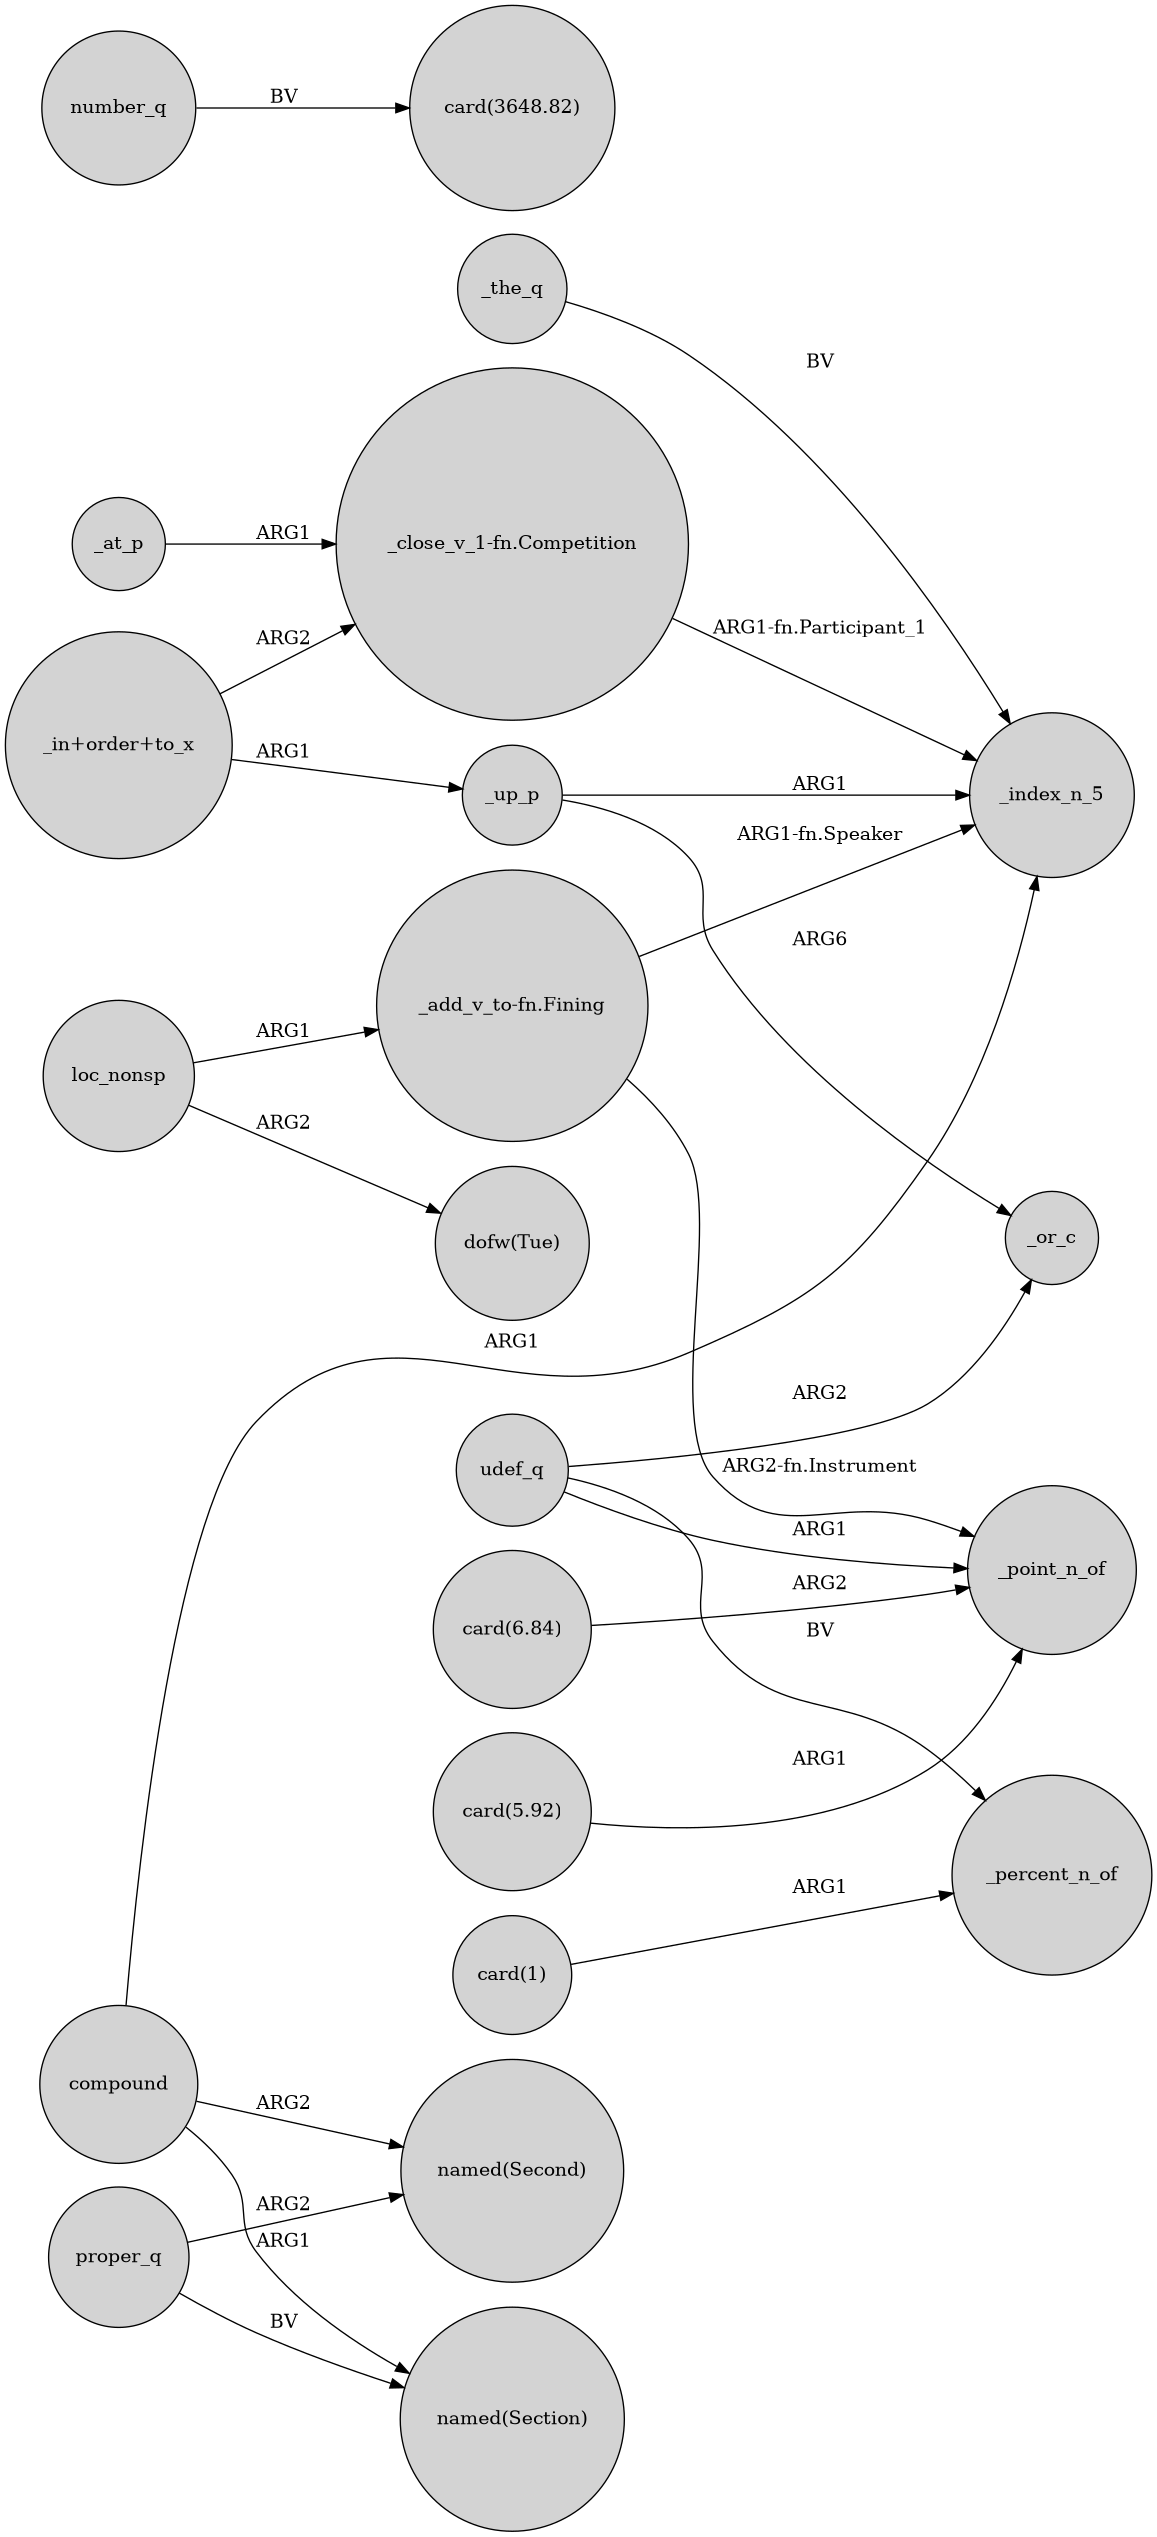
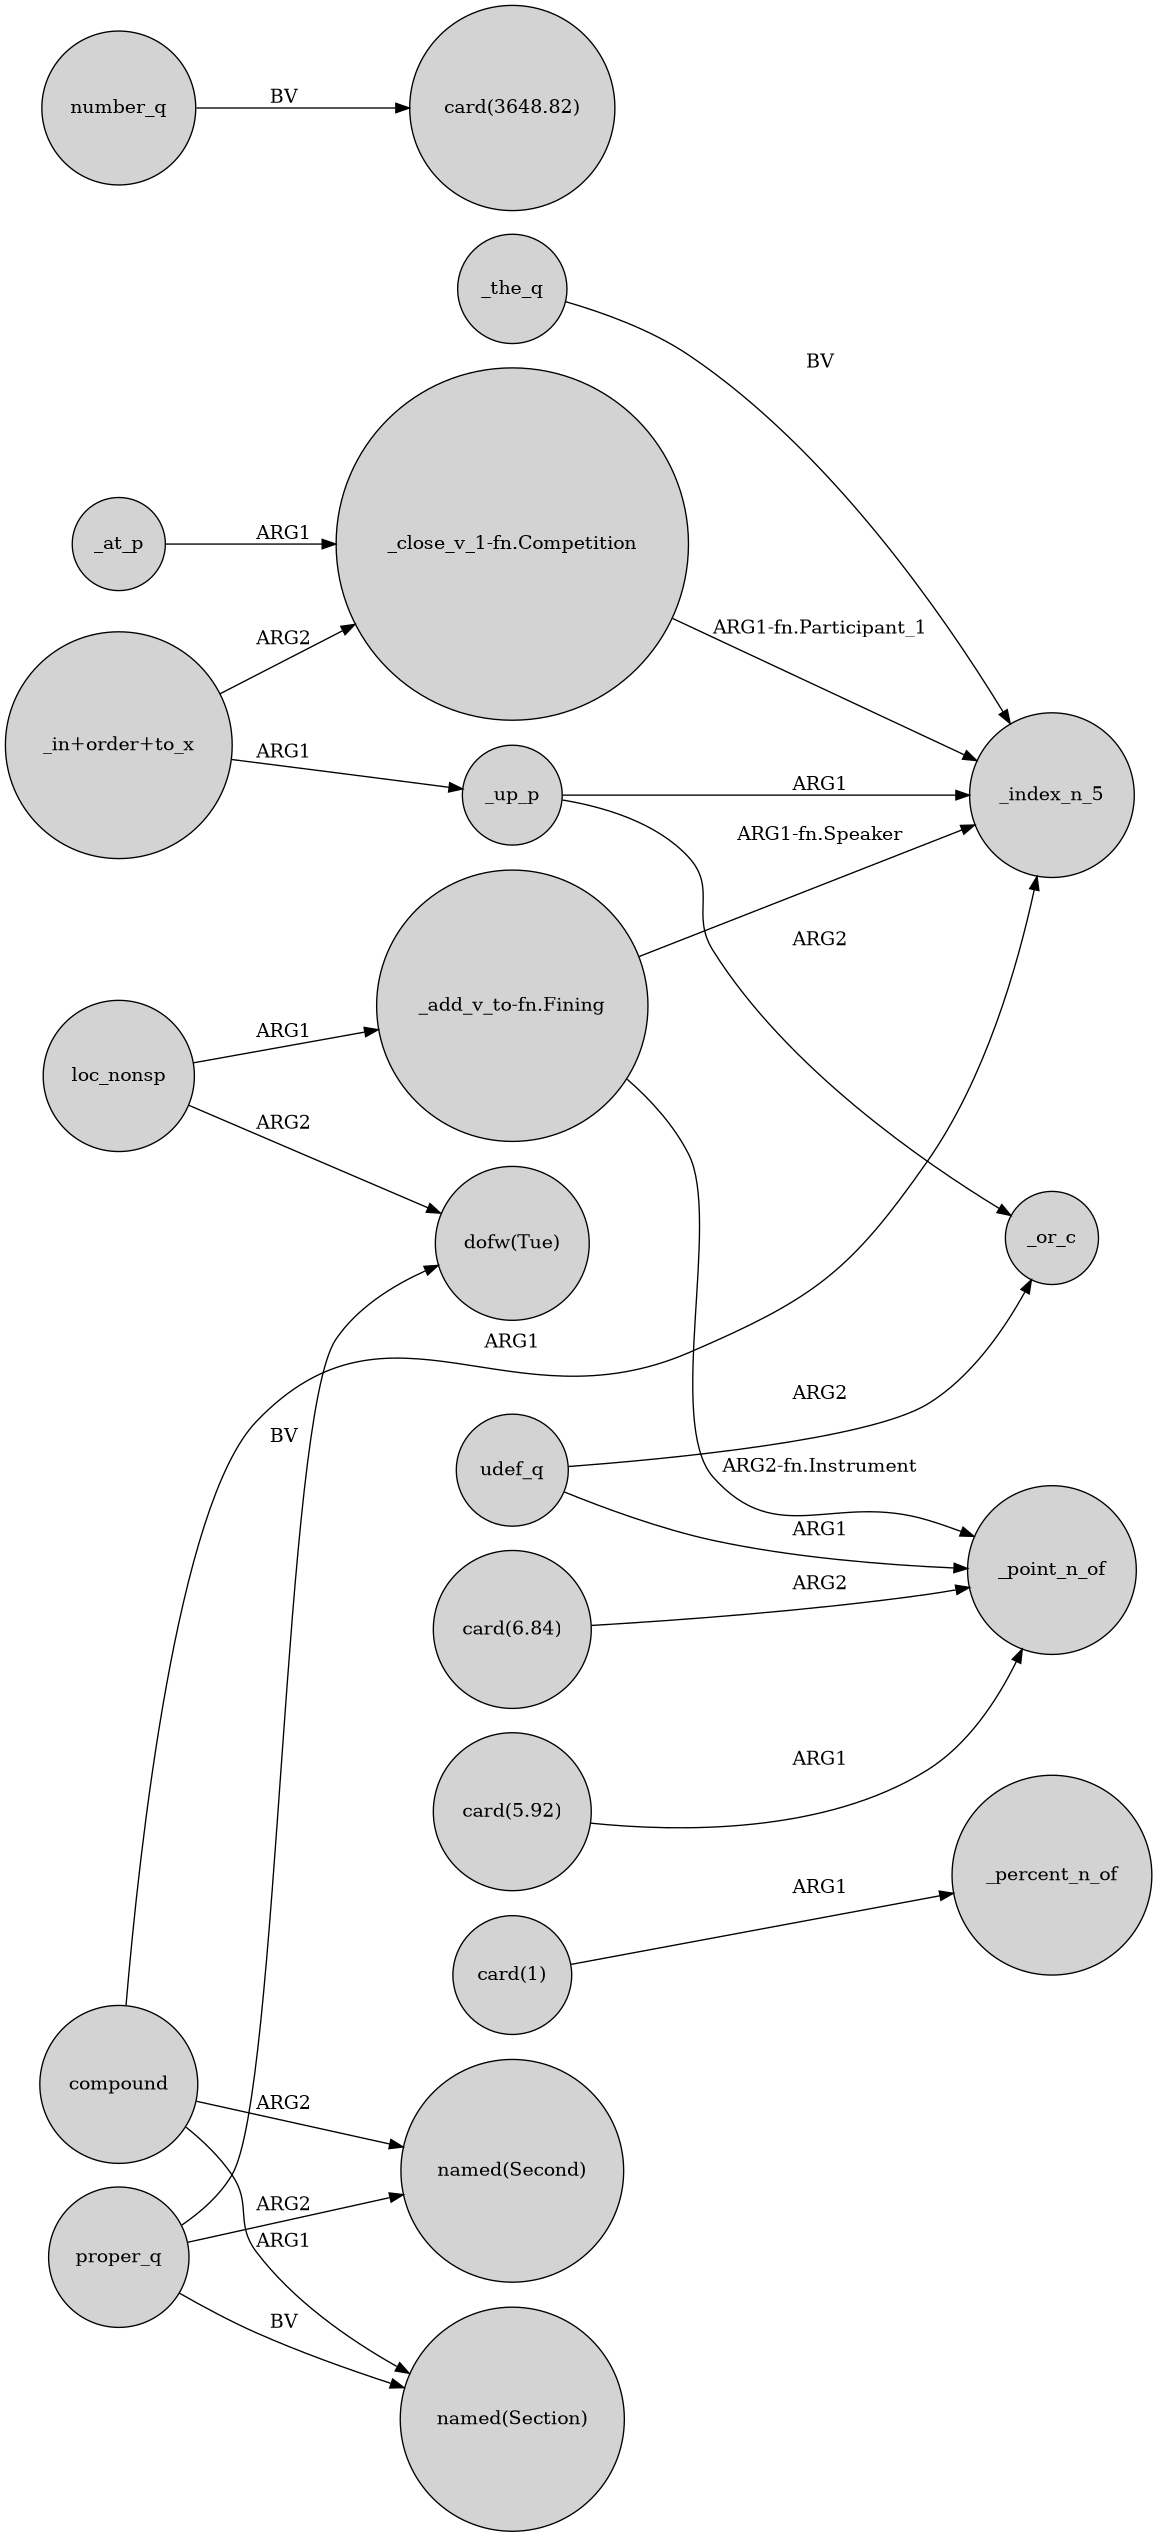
edge "_up_p" -> "_or_c": label "ARG6" -> "ARG2"
edge "udef_q" -> "_percent_n_of": removed, label "BV"
edge "proper_q" -> "dofw(Tue)": added, label "BV"
